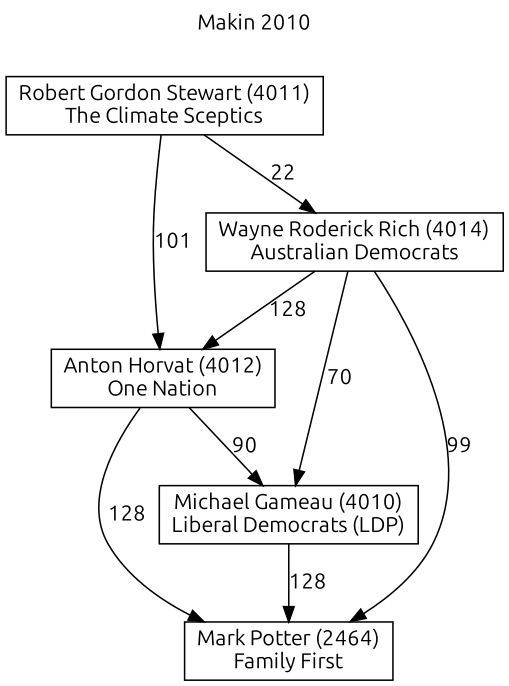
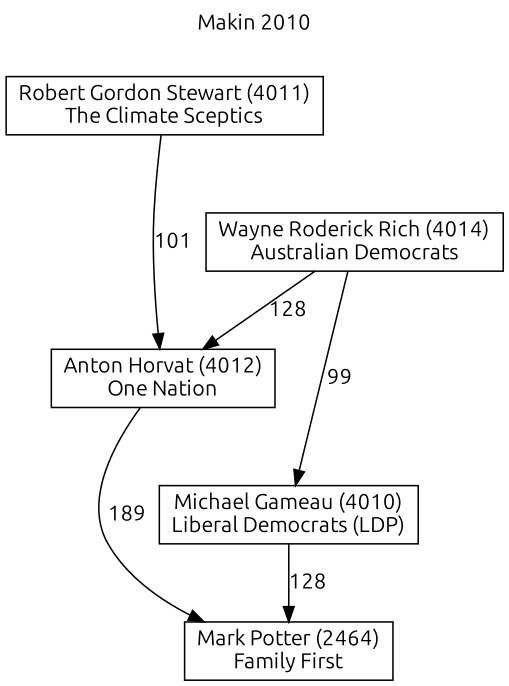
edge "Robert Gordon Stewart (4011) The Climate Sceptics" -> "Wayne Roderick Rich (4014) Australian Democrats": removed, label "22"
edge "Wayne Roderick Rich (4014) Australian Democrats" -> "Michael Gameau (4010) Liberal Democrats (LDP)": label "70" -> "99"
edge "Anton Horvat (4012) One Nation" -> "Michael Gameau (4010) Liberal Democrats (LDP)": removed, label "90"
edge "Wayne Roderick Rich (4014) Australian Democrats" -> "Mark Potter (2464) Family First": removed, label "99"
edge "Anton Horvat (4012) One Nation" -> "Mark Potter (2464) Family First": label "128" -> "189"
